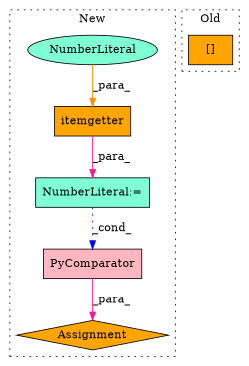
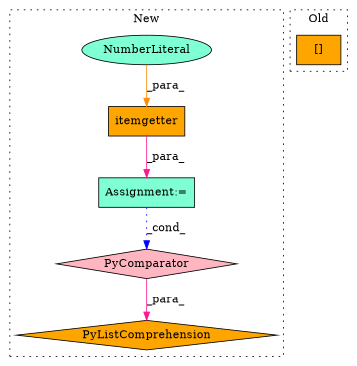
node "NumberLiteral:=": label "NumberLiteral:=" -> "Assignment:="
node "PyComparator": shape box -> diamond
node "Assignment": label "Assignment" -> "PyListComprehension"
